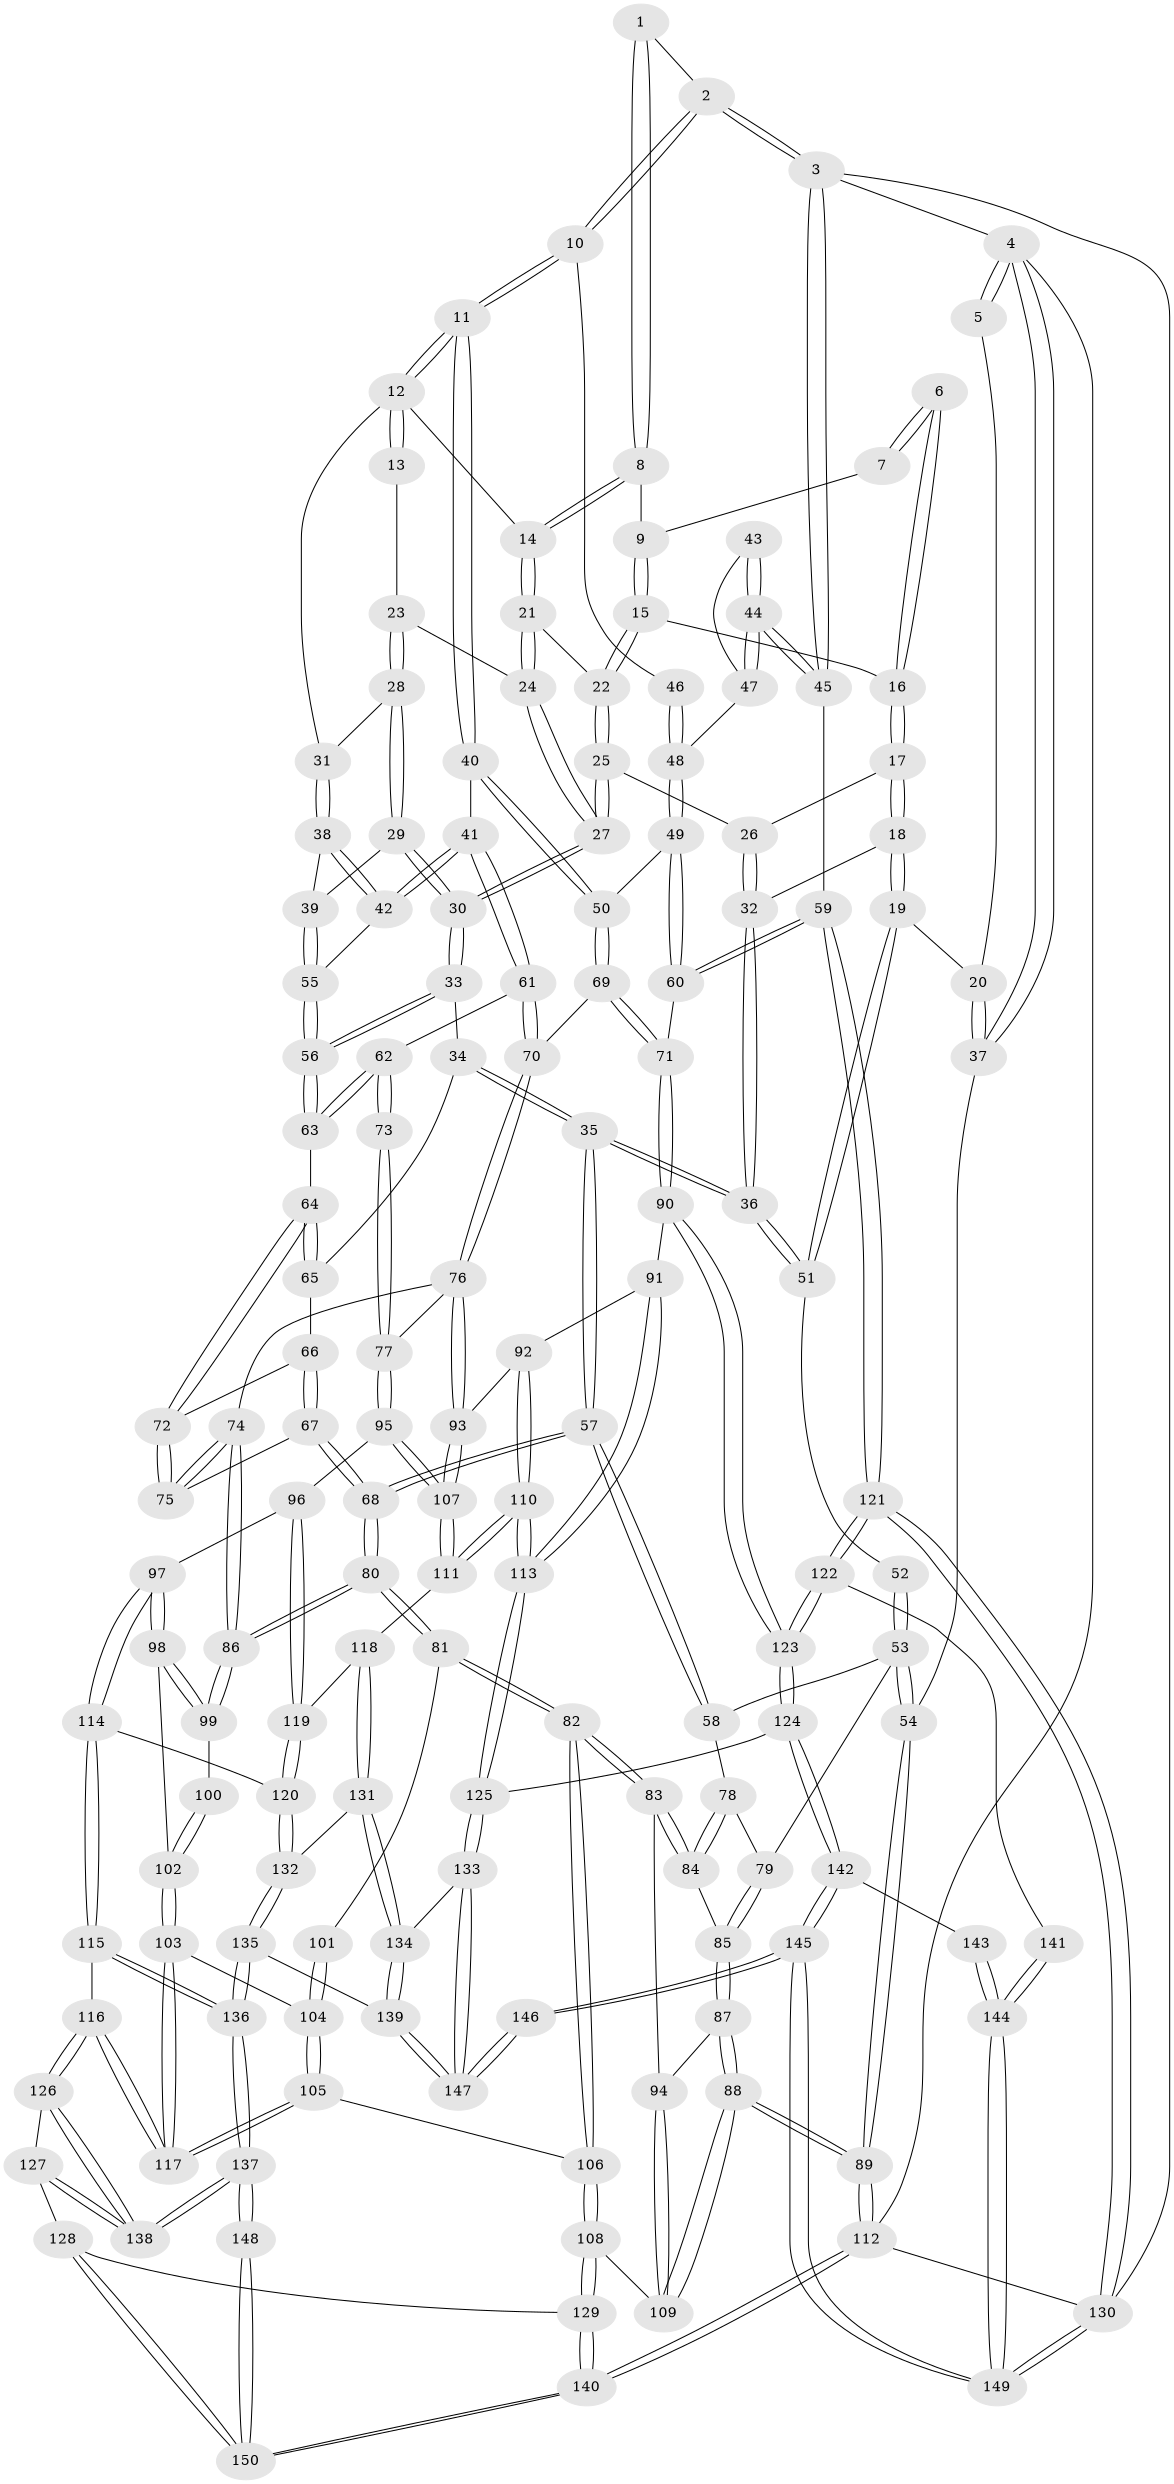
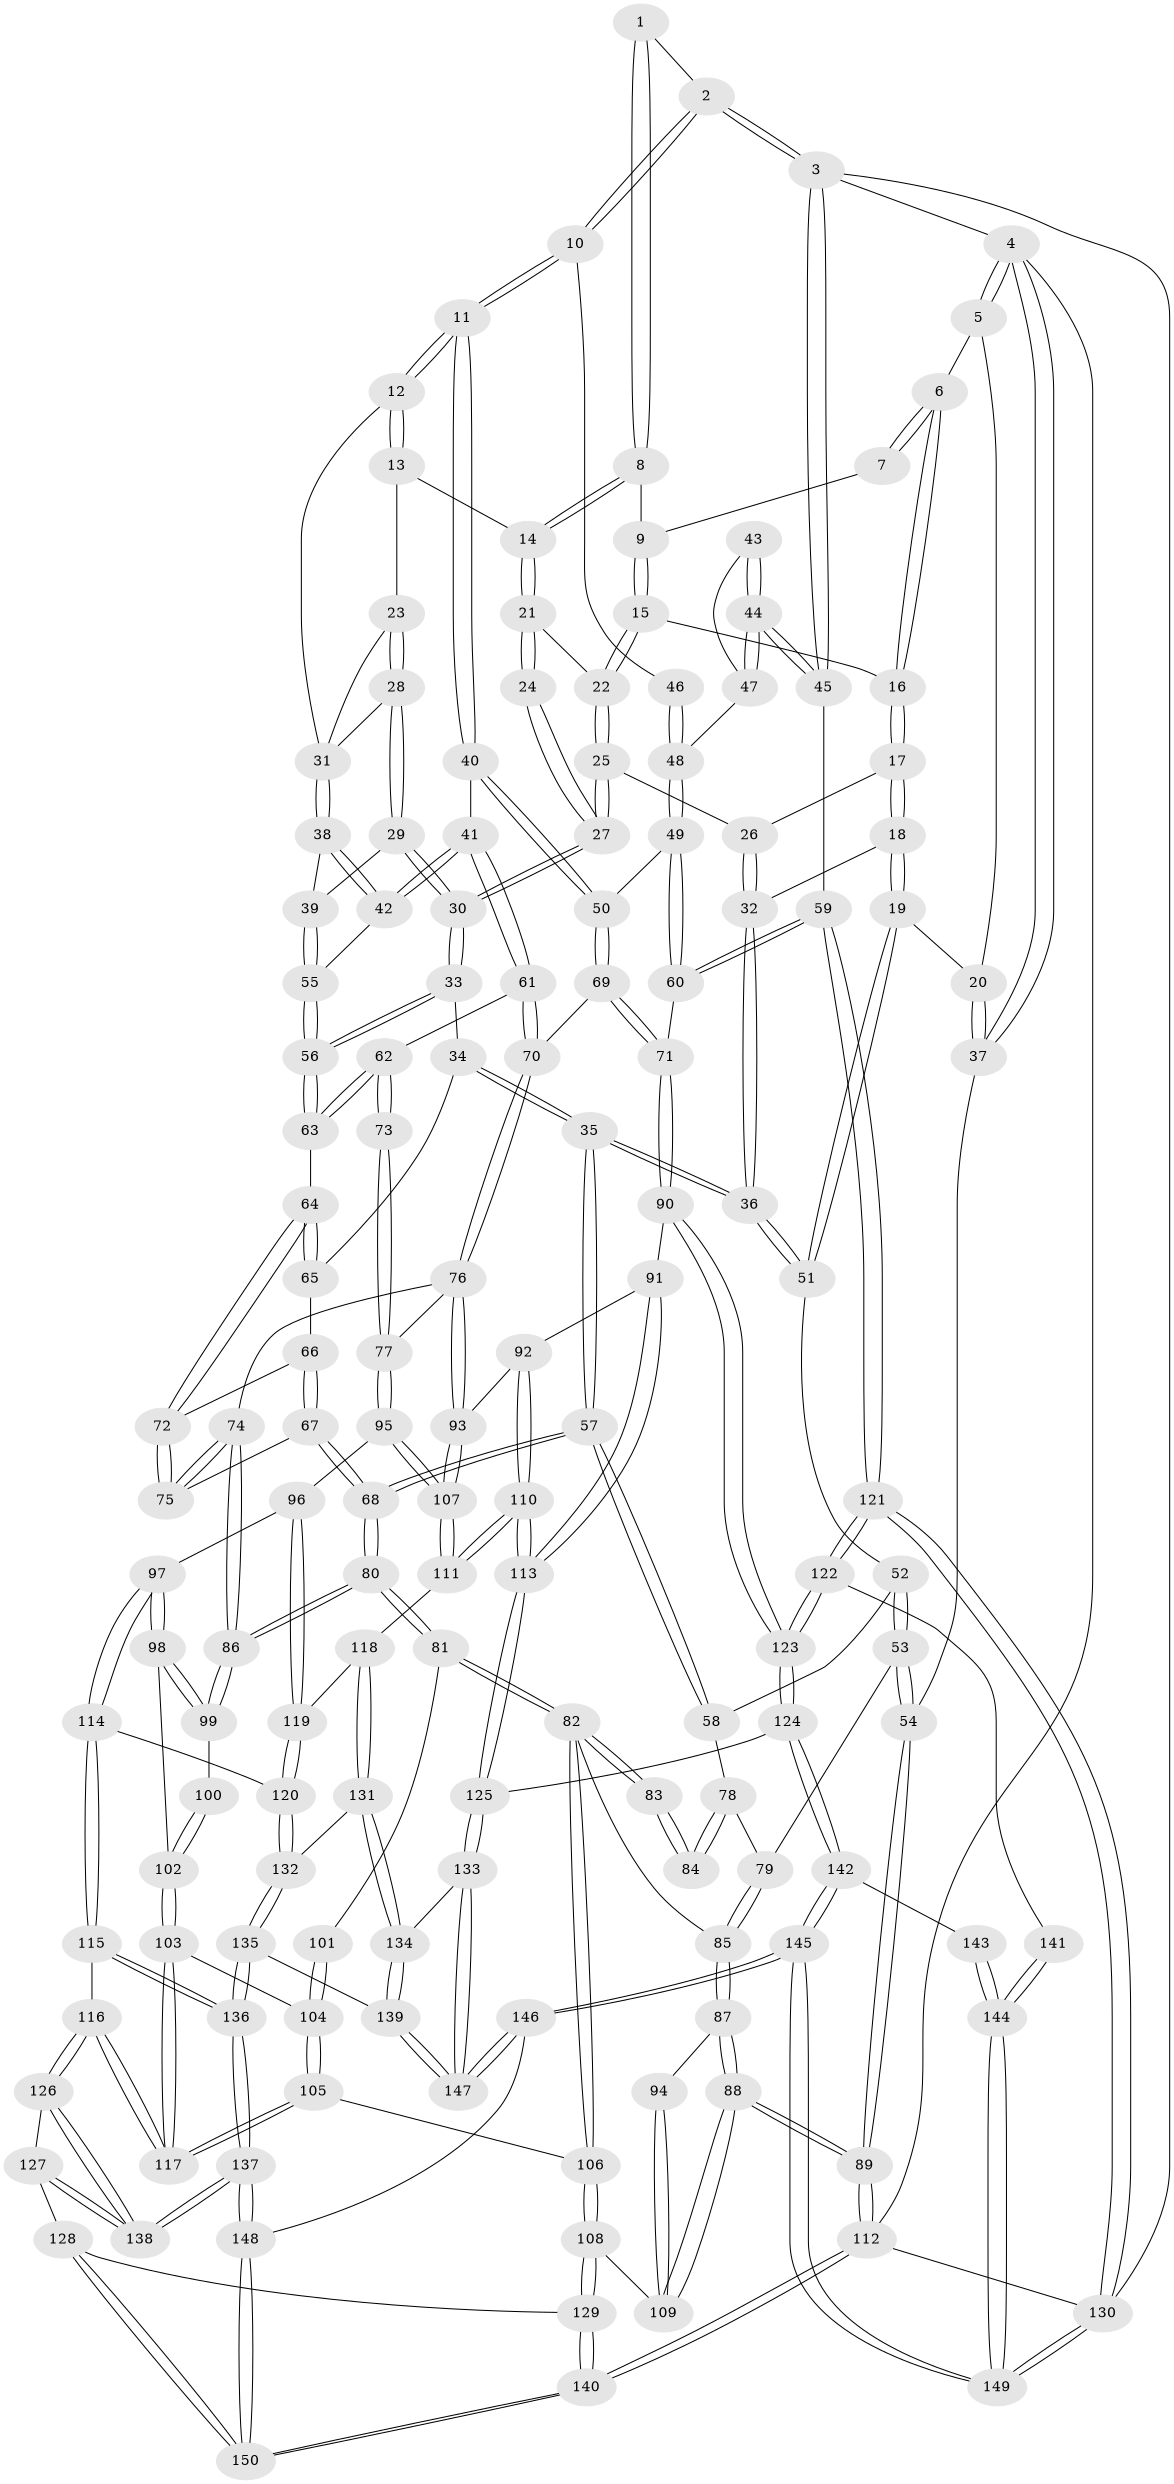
edge "5" -- "6": added
edge "12" -- "14": now "13" -- "14"
edge "23" -- "24": now "23" -- "31"
edge "53" -- "58": now "52" -- "58"
edge "84" -- "85": now "82" -- "85"
edge "83" -- "94": removed
edge "146" -- "148": added
